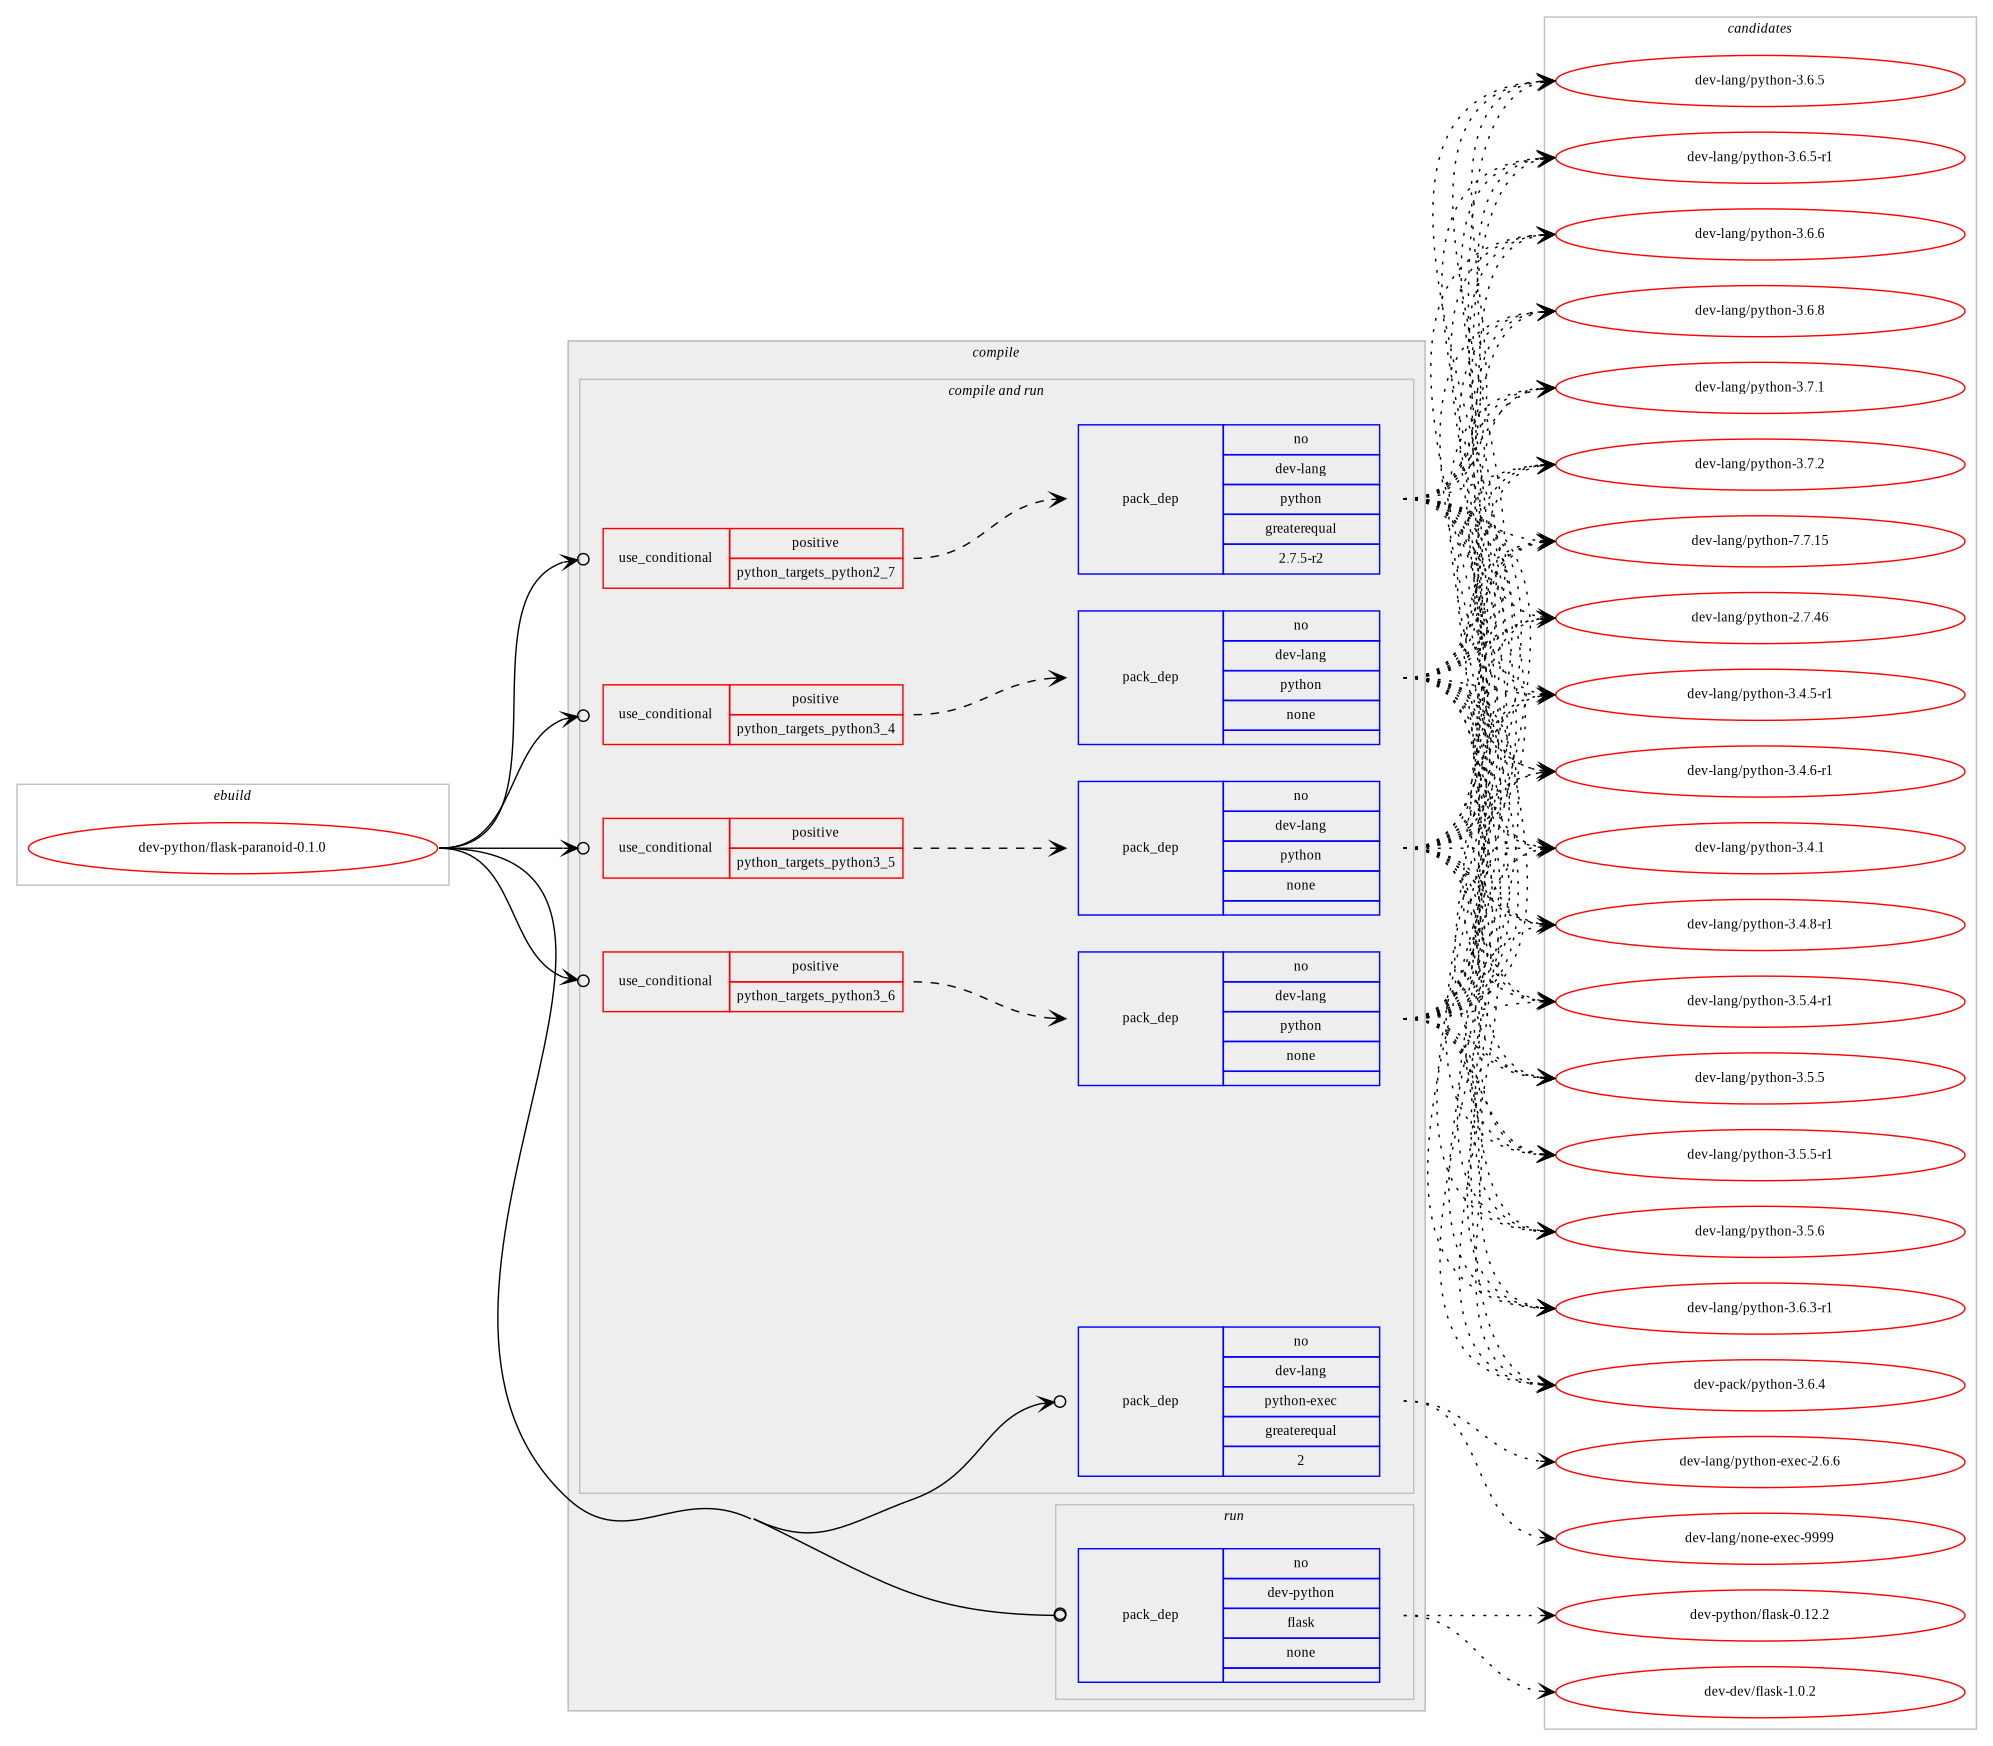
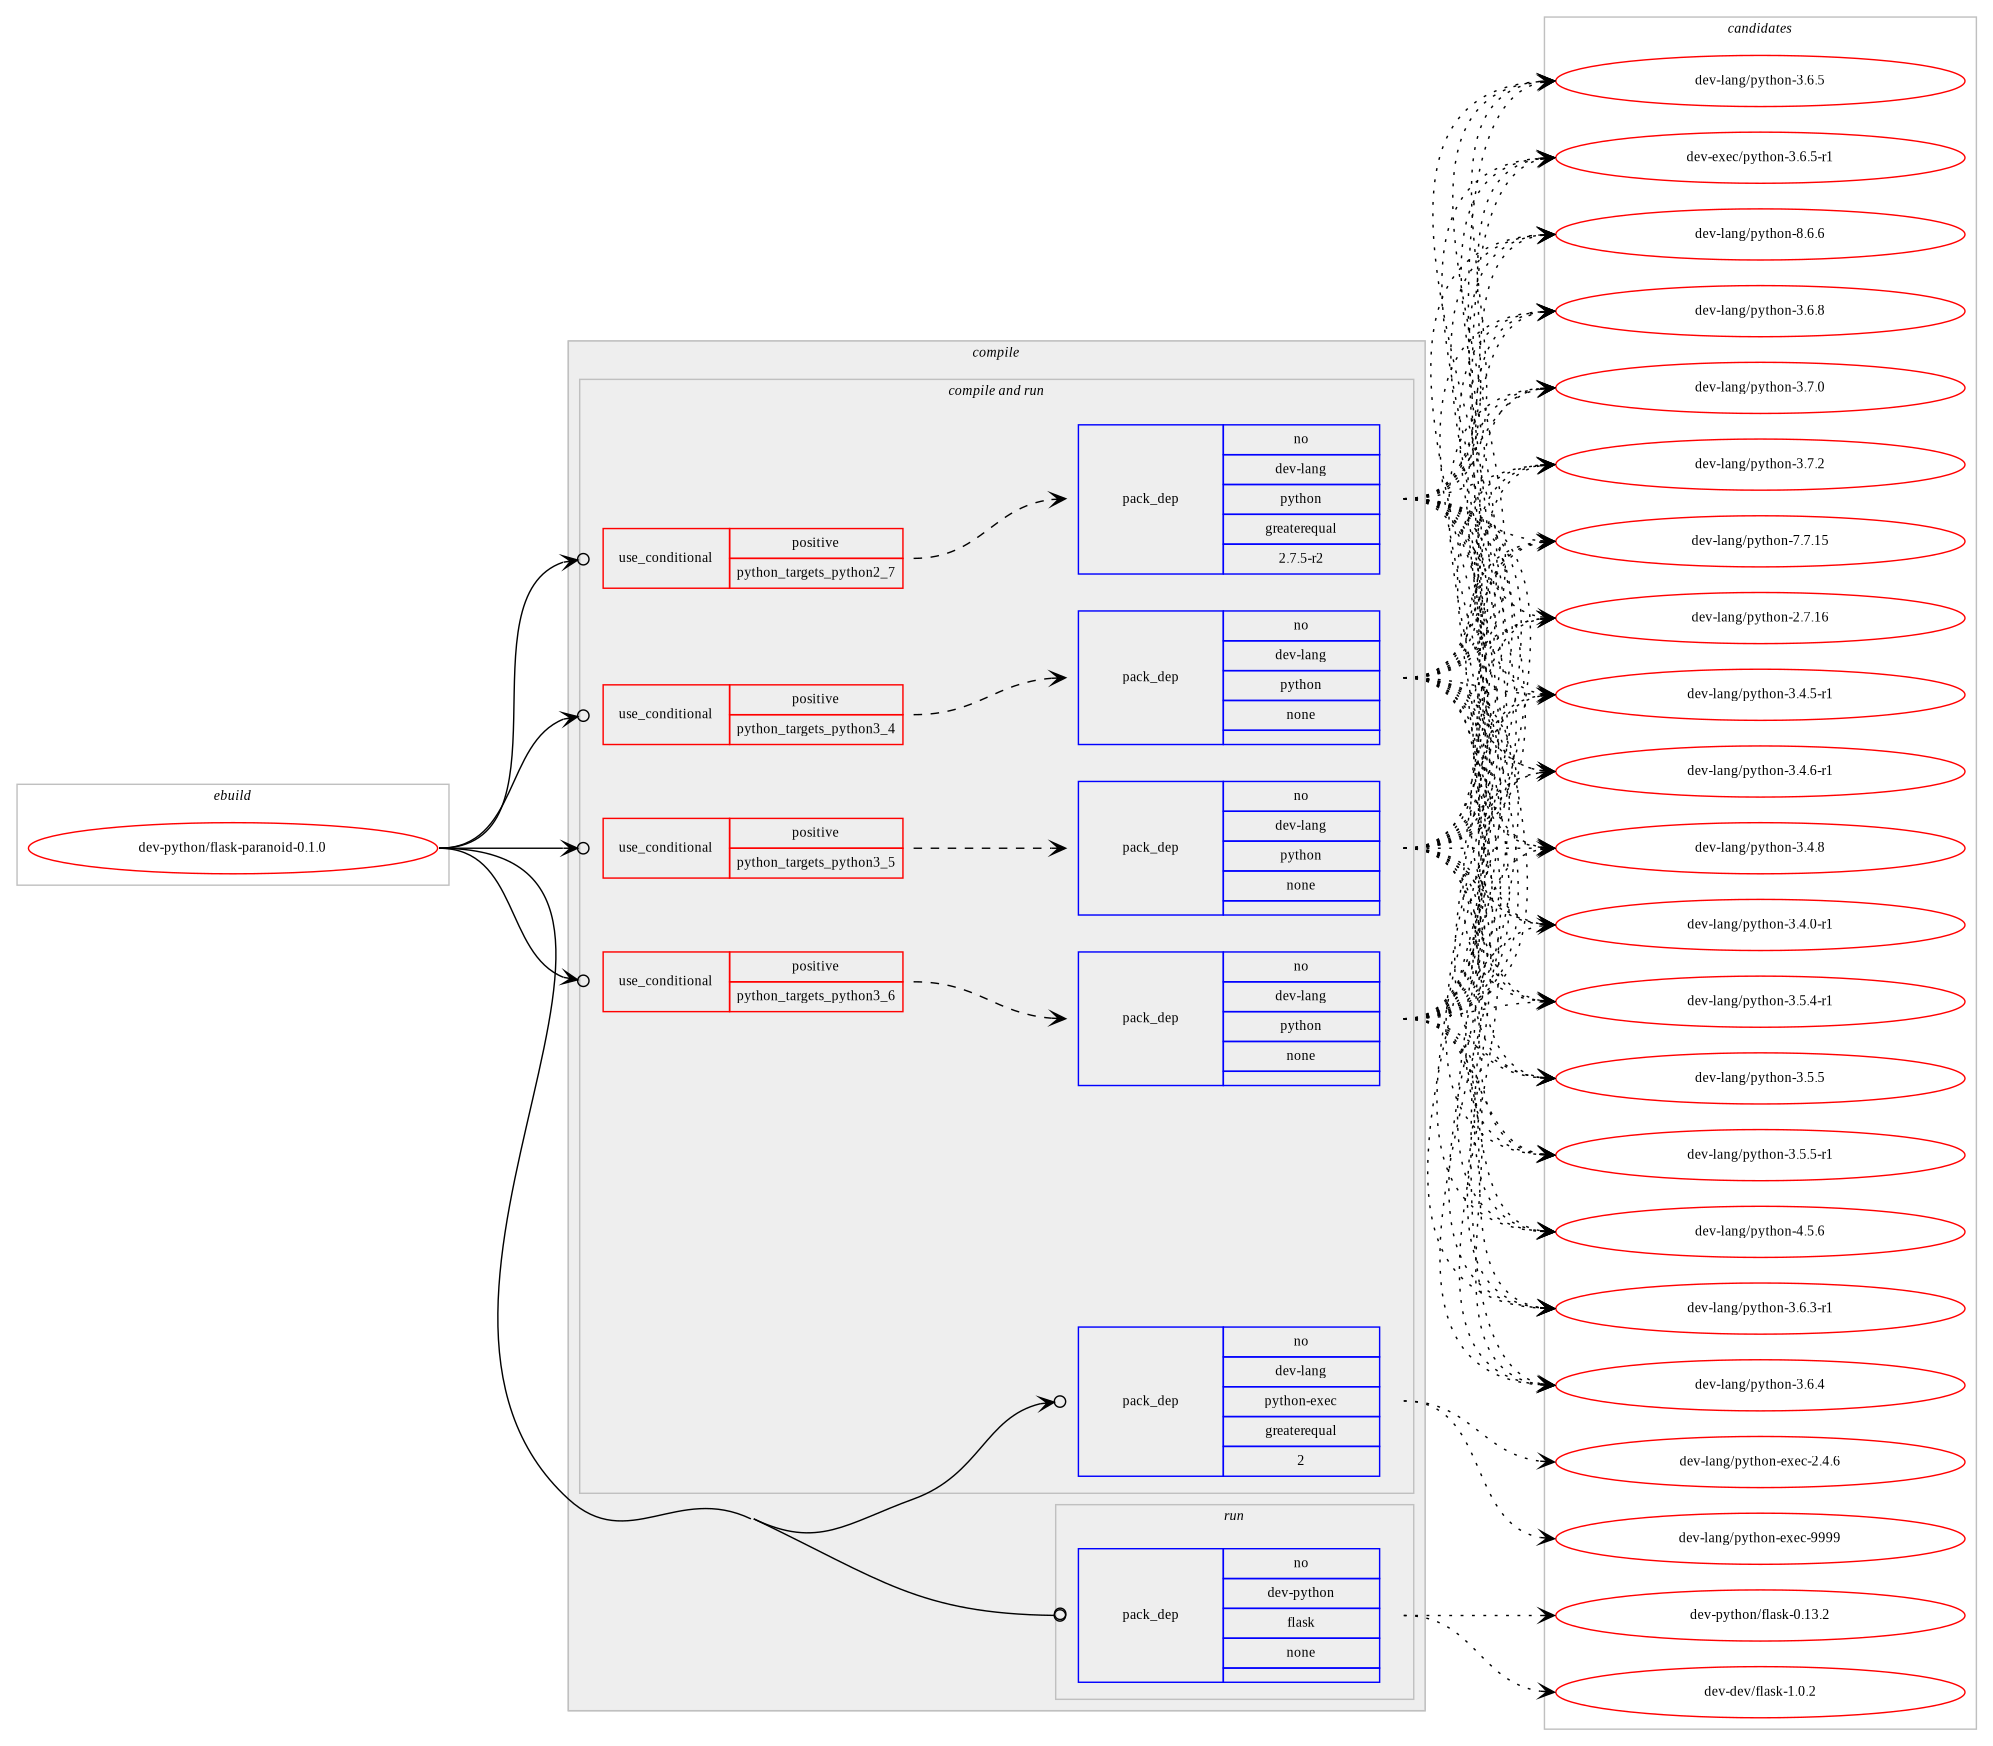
node "dev-lang/python-3.6.5-r1": label "dev-lang/python-3.6.5-r1" -> "dev-exec/python-3.6.5-r1"
node "dev-lang/python-3.6.6": label "dev-lang/python-3.6.6" -> "dev-lang/python-8.6.6"
node "dev-lang/python-3.7.1": label "dev-lang/python-3.7.1" -> "dev-lang/python-3.7.0"
node "dev-lang/python-2.7.46": label "dev-lang/python-2.7.46" -> "dev-lang/python-2.7.16"
node "dev-lang/python-3.4.1": label "dev-lang/python-3.4.1" -> "dev-lang/python-3.4.8"
node "dev-lang/python-3.4.8-r1": label "dev-lang/python-3.4.8-r1" -> "dev-lang/python-3.4.0-r1"
node "dev-lang/python-3.5.6": label "dev-lang/python-3.5.6" -> "dev-lang/python-4.5.6"
node "dev-pack/python-3.6.4": label "dev-pack/python-3.6.4" -> "dev-lang/python-3.6.4"
node "dev-lang/python-exec-2.6.6": label "dev-lang/python-exec-2.6.6" -> "dev-lang/python-exec-2.4.6"
node "dev-lang/none-exec-9999": label "dev-lang/none-exec-9999" -> "dev-lang/python-exec-9999"
node "dev-python/flask-0.12.2": label "dev-python/flask-0.12.2" -> "dev-python/flask-0.13.2"
